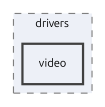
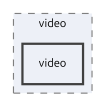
cluster "drivers": label "drivers" -> "video"
